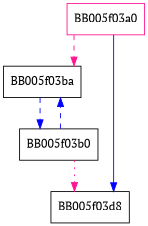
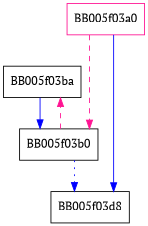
edge "BB005f03a0" -> "BB005f03ba": now "BB005f03a0" -> "BB005f03b0"
edge "BB005f03ba" -> "BB005f03b0": style dashed -> solid
edge "BB005f03b0" -> "BB005f03ba": color blue -> deeppink
edge "BB005f03b0" -> "BB005f03d8": color deeppink -> blue
